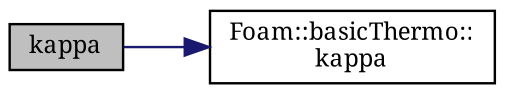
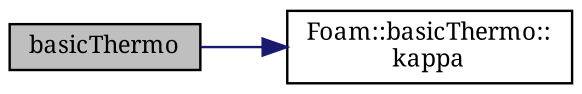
node "kappa": label "kappa" -> "basicThermo"
